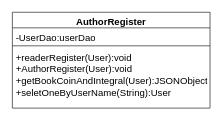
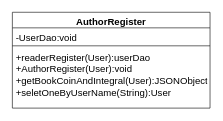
node "-UserDao:userDao": label "-UserDao:userDao" -> "-UserDao:void"
node "+readerRegister(User):void +AuthorRegister(User):void +getBookCoinAndIntegral(User):JSONObject +seletOneByUserName(String):User": label "+readerRegister(User):void +AuthorRegister(User):void +getBookCoinAndIntegral(User):JSONObject +seletOneByUserName(String):User" -> "+readerRegister(User):userDao +AuthorRegister(User):void +getBookCoinAndIntegral(User):JSONObject +seletOneByUserName(String):User"
